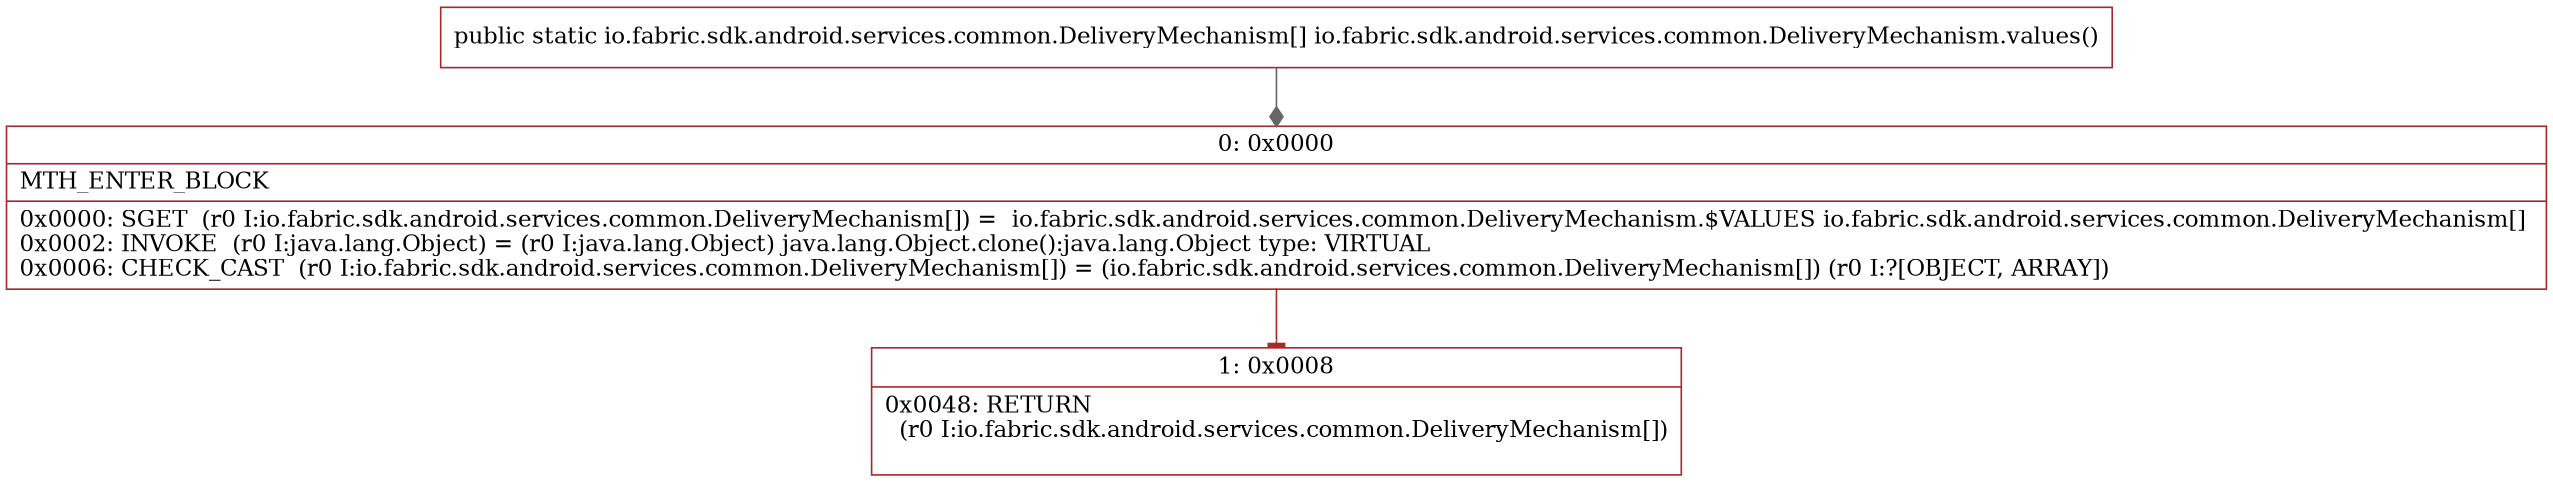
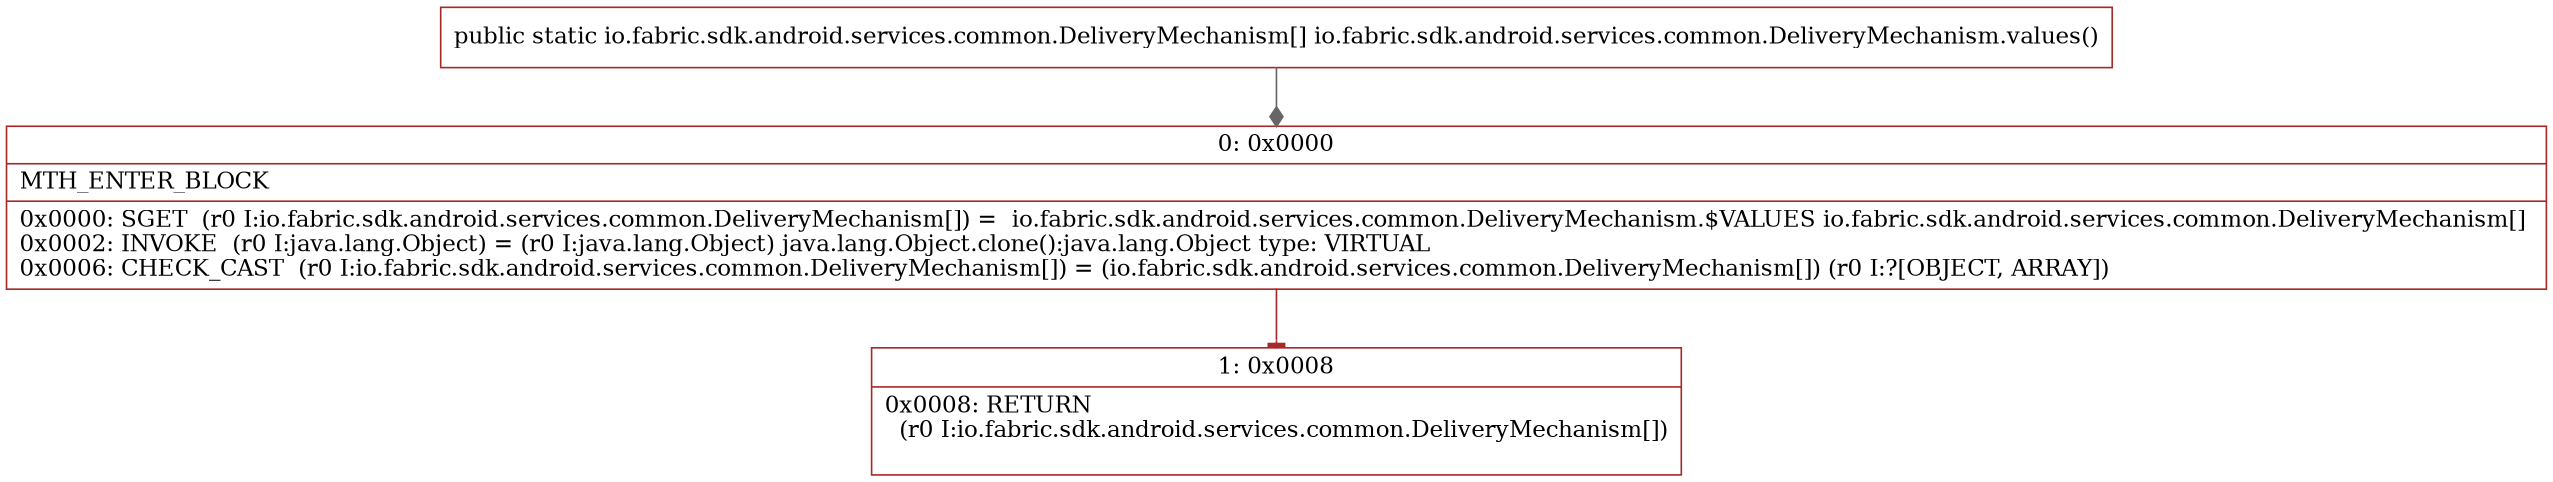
node "1: 0x0008": text "0x0048: RETURN" -> "0x0008: RETURN"
